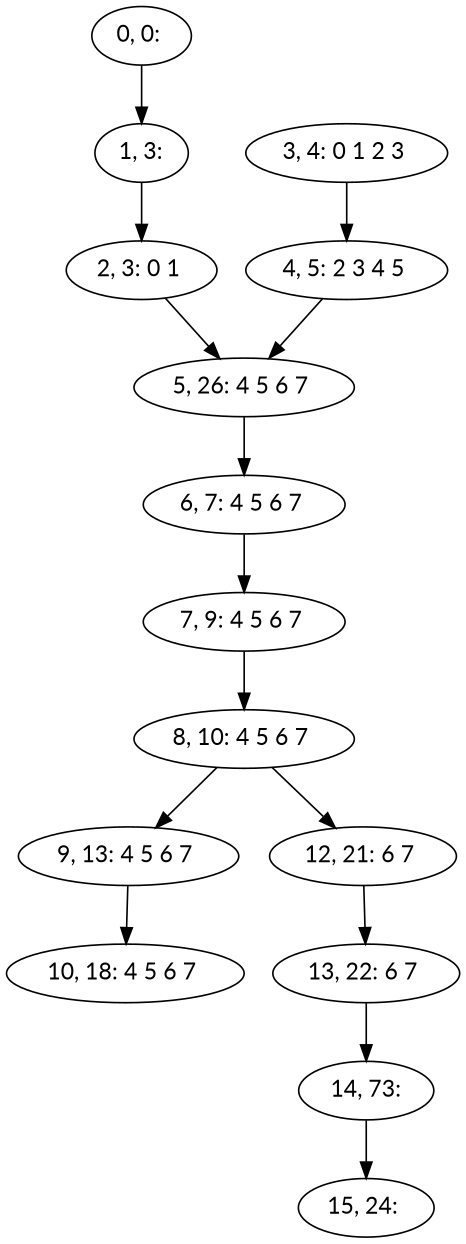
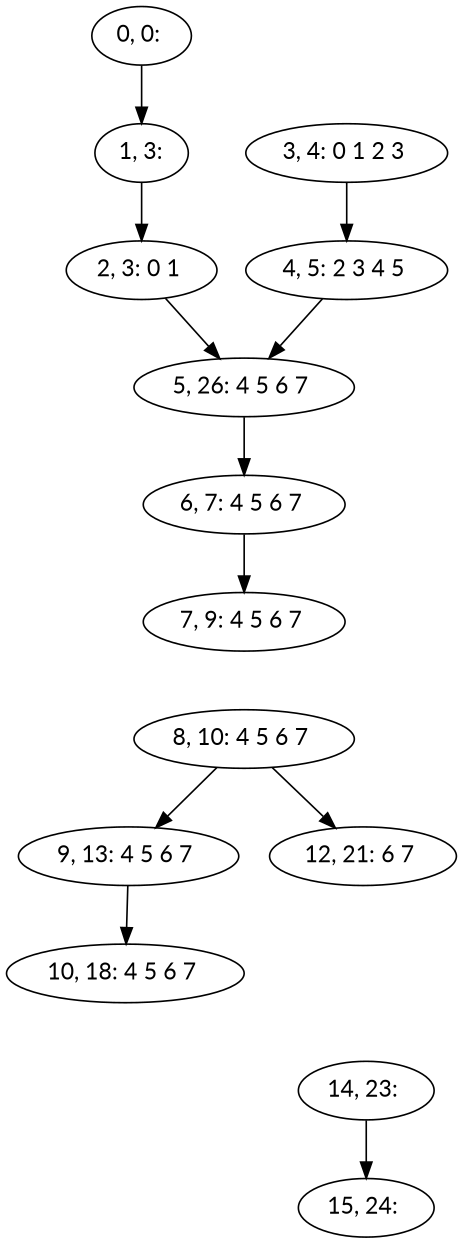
edge "7, 9: 4 5 6 7" -> "8, 10: 4 5 6 7": removed
node "13, 22: 6 7": removed
node "14, 73:": label "14, 73:" -> "14, 23:"
